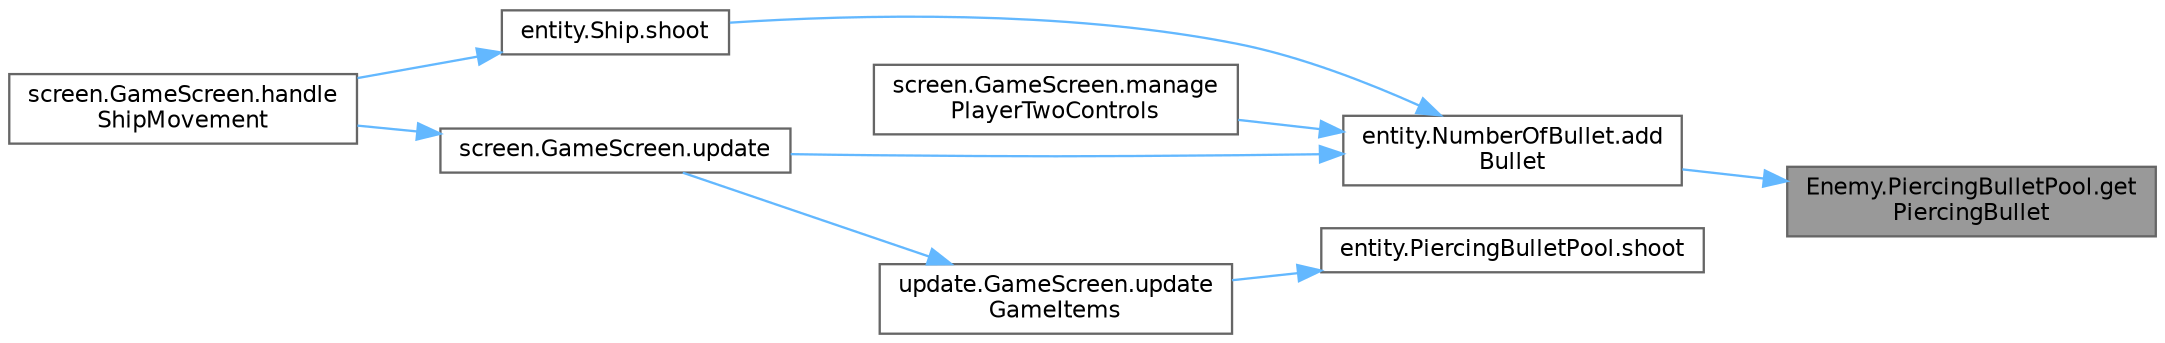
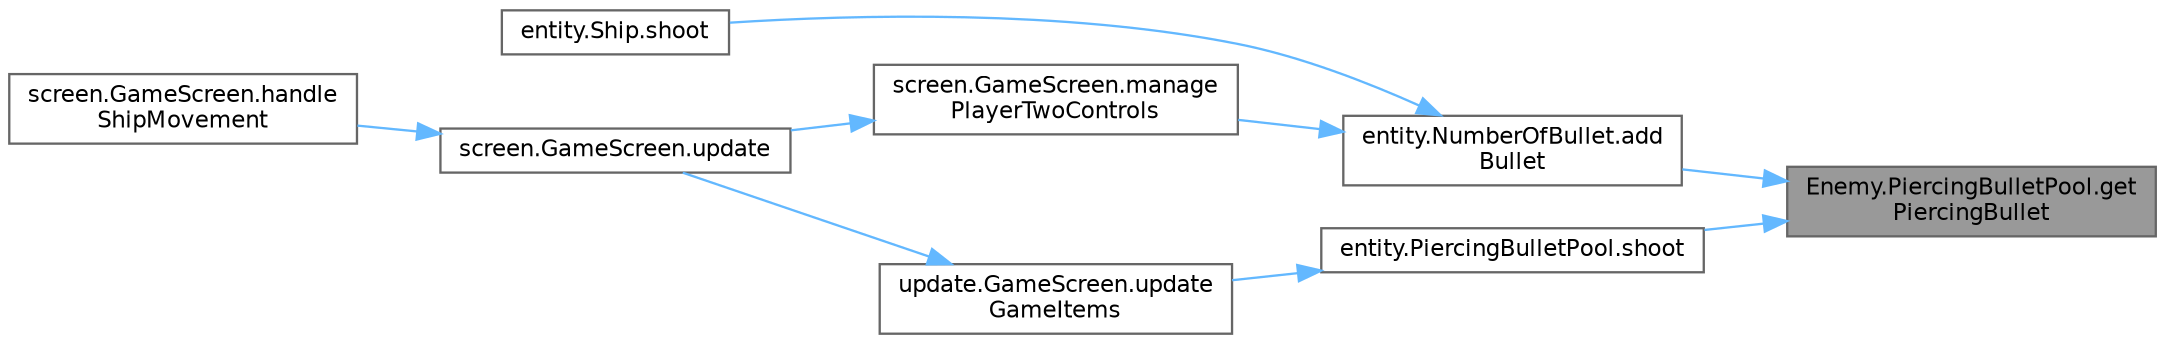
edge "screen.GameScreen.handle ShipMovement" -> "entity.Ship.shoot": removed
edge "screen.GameScreen.update" -> "entity.NumberOfBullet.add Bullet": now "screen.GameScreen.update" -> "screen.GameScreen.manage PlayerTwoControls"
edge "entity.PiercingBulletPool.shoot" -> "Enemy.PiercingBulletPool.get PiercingBullet": added
